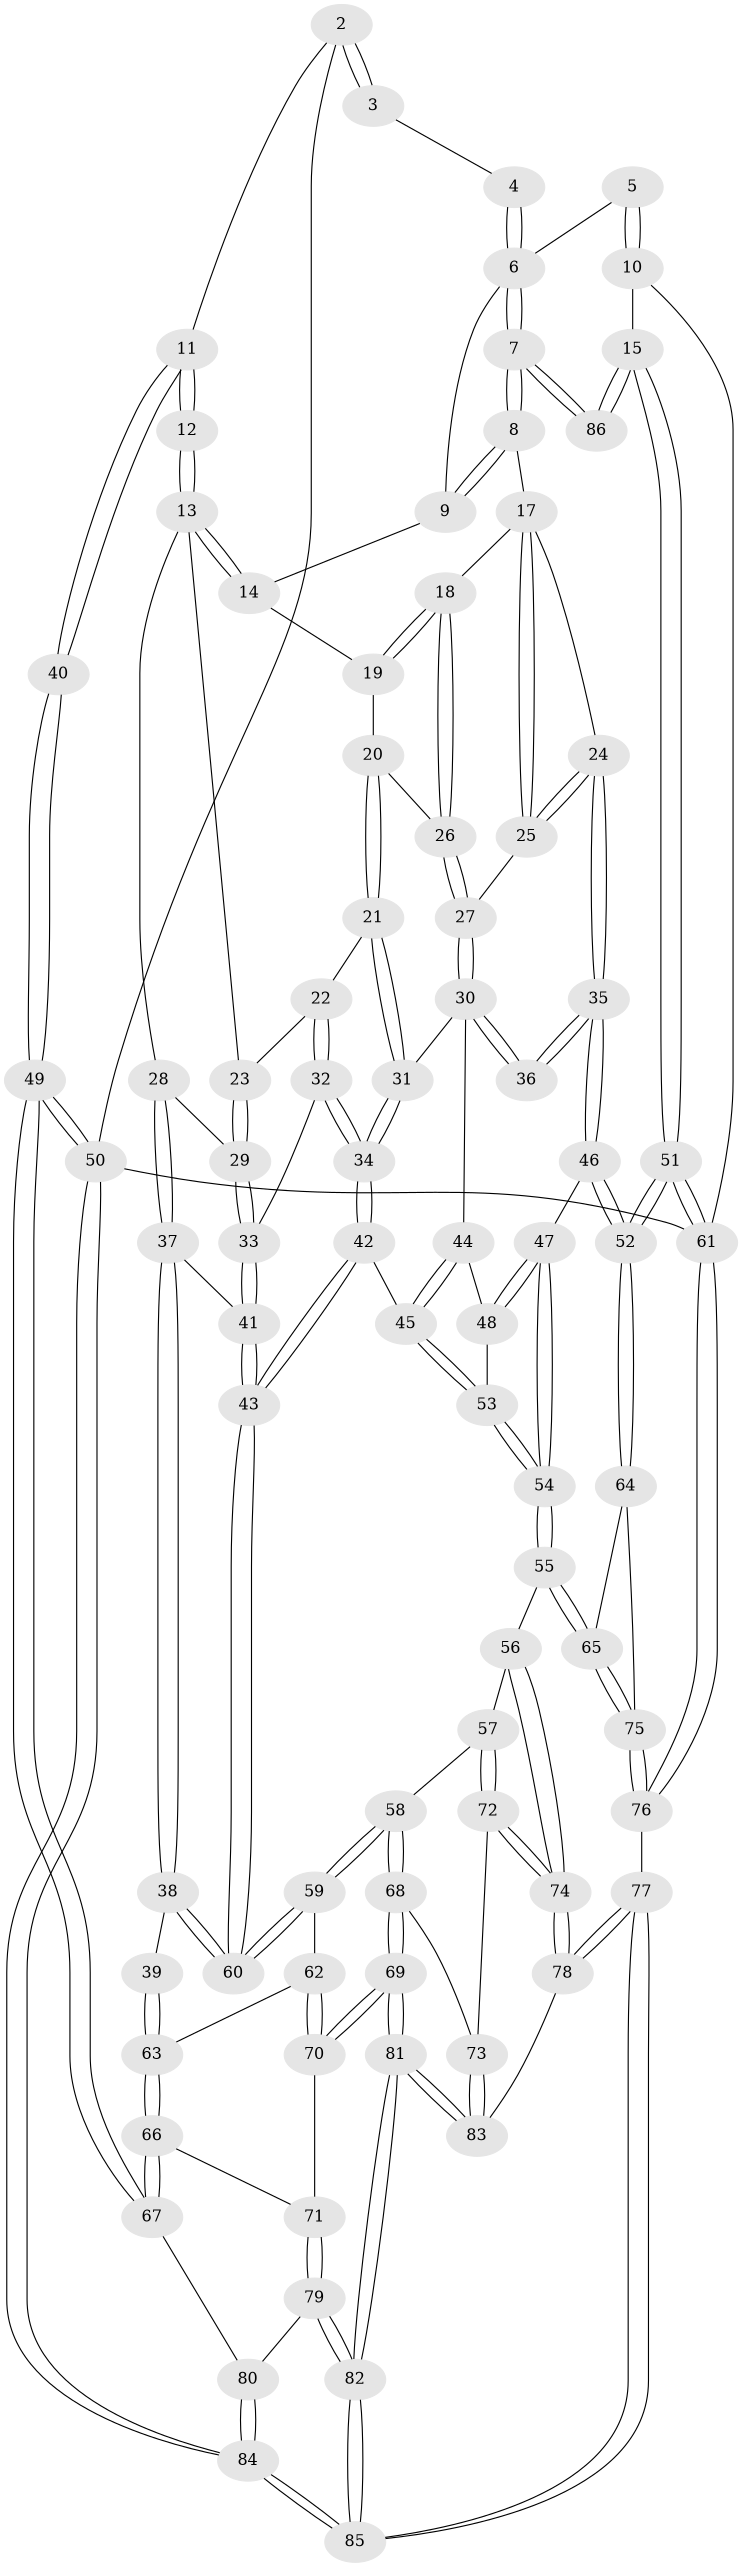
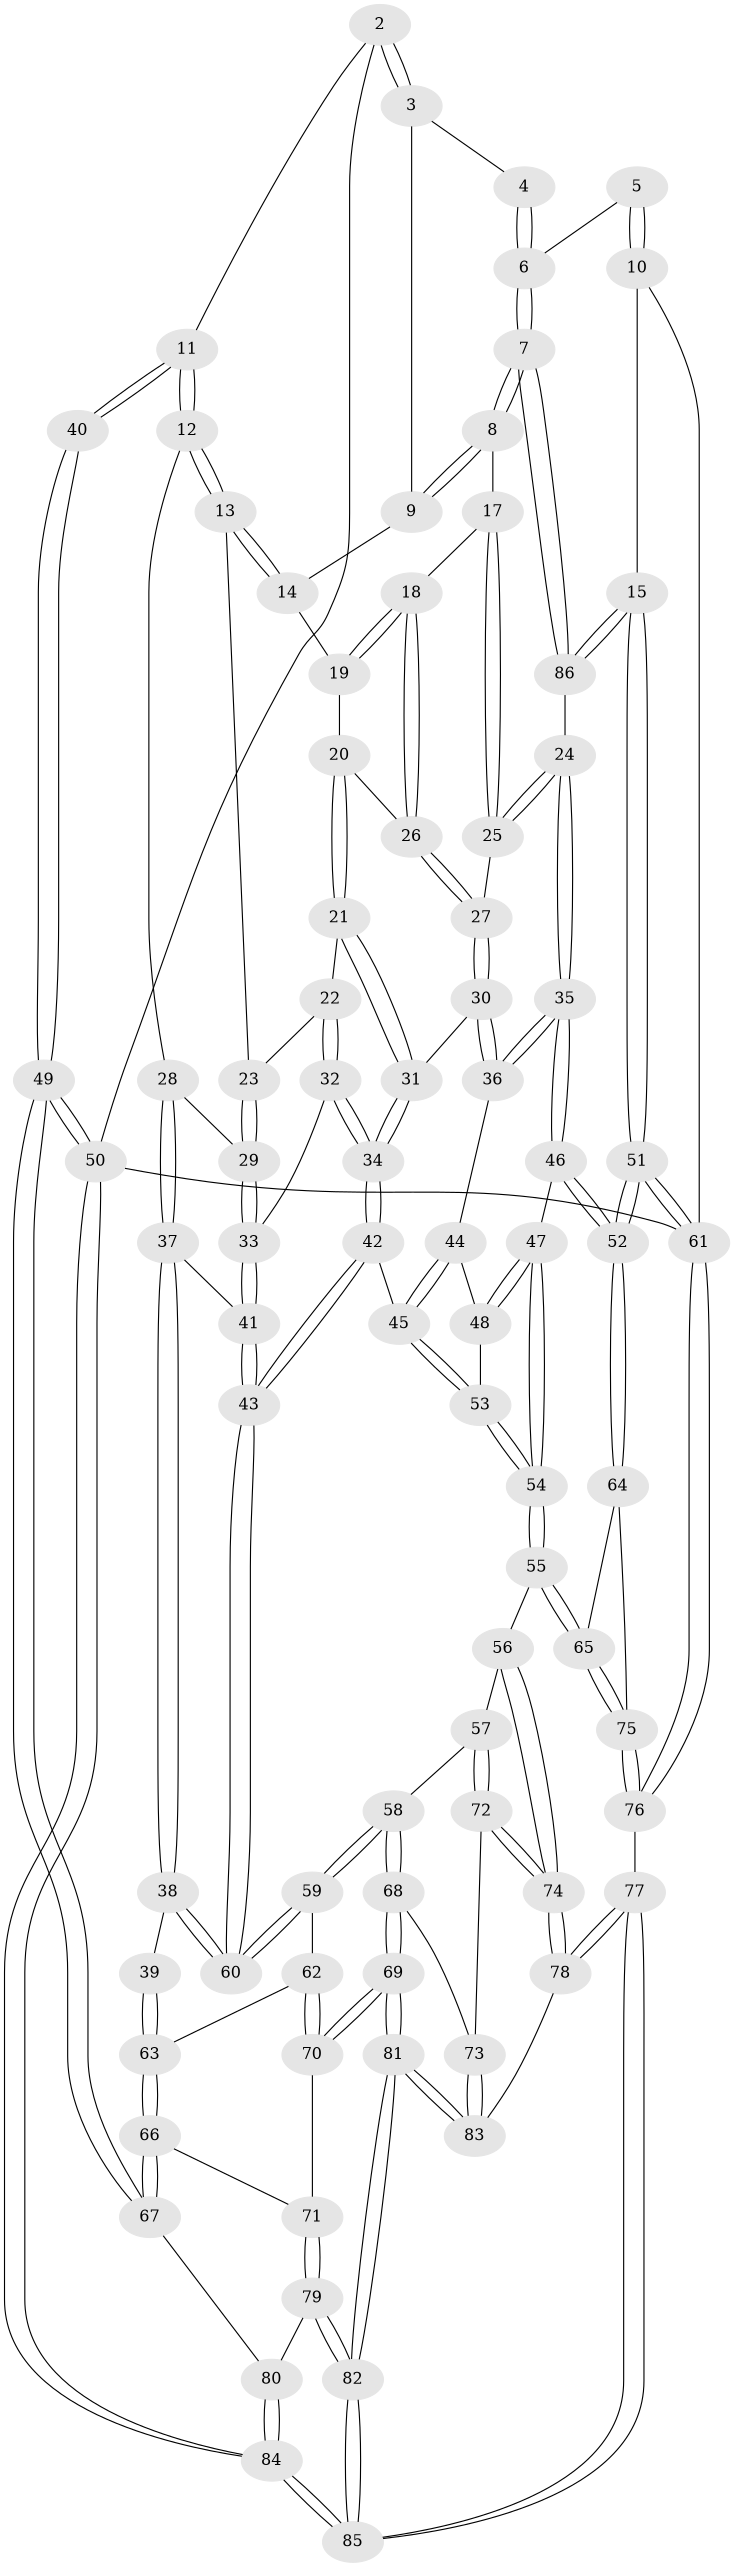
edge "6" -- "9": now "3" -- "9"
edge "17" -- "24": now "86" -- "24"
edge "13" -- "28": now "12" -- "28"
edge "30" -- "44": now "36" -- "44"
